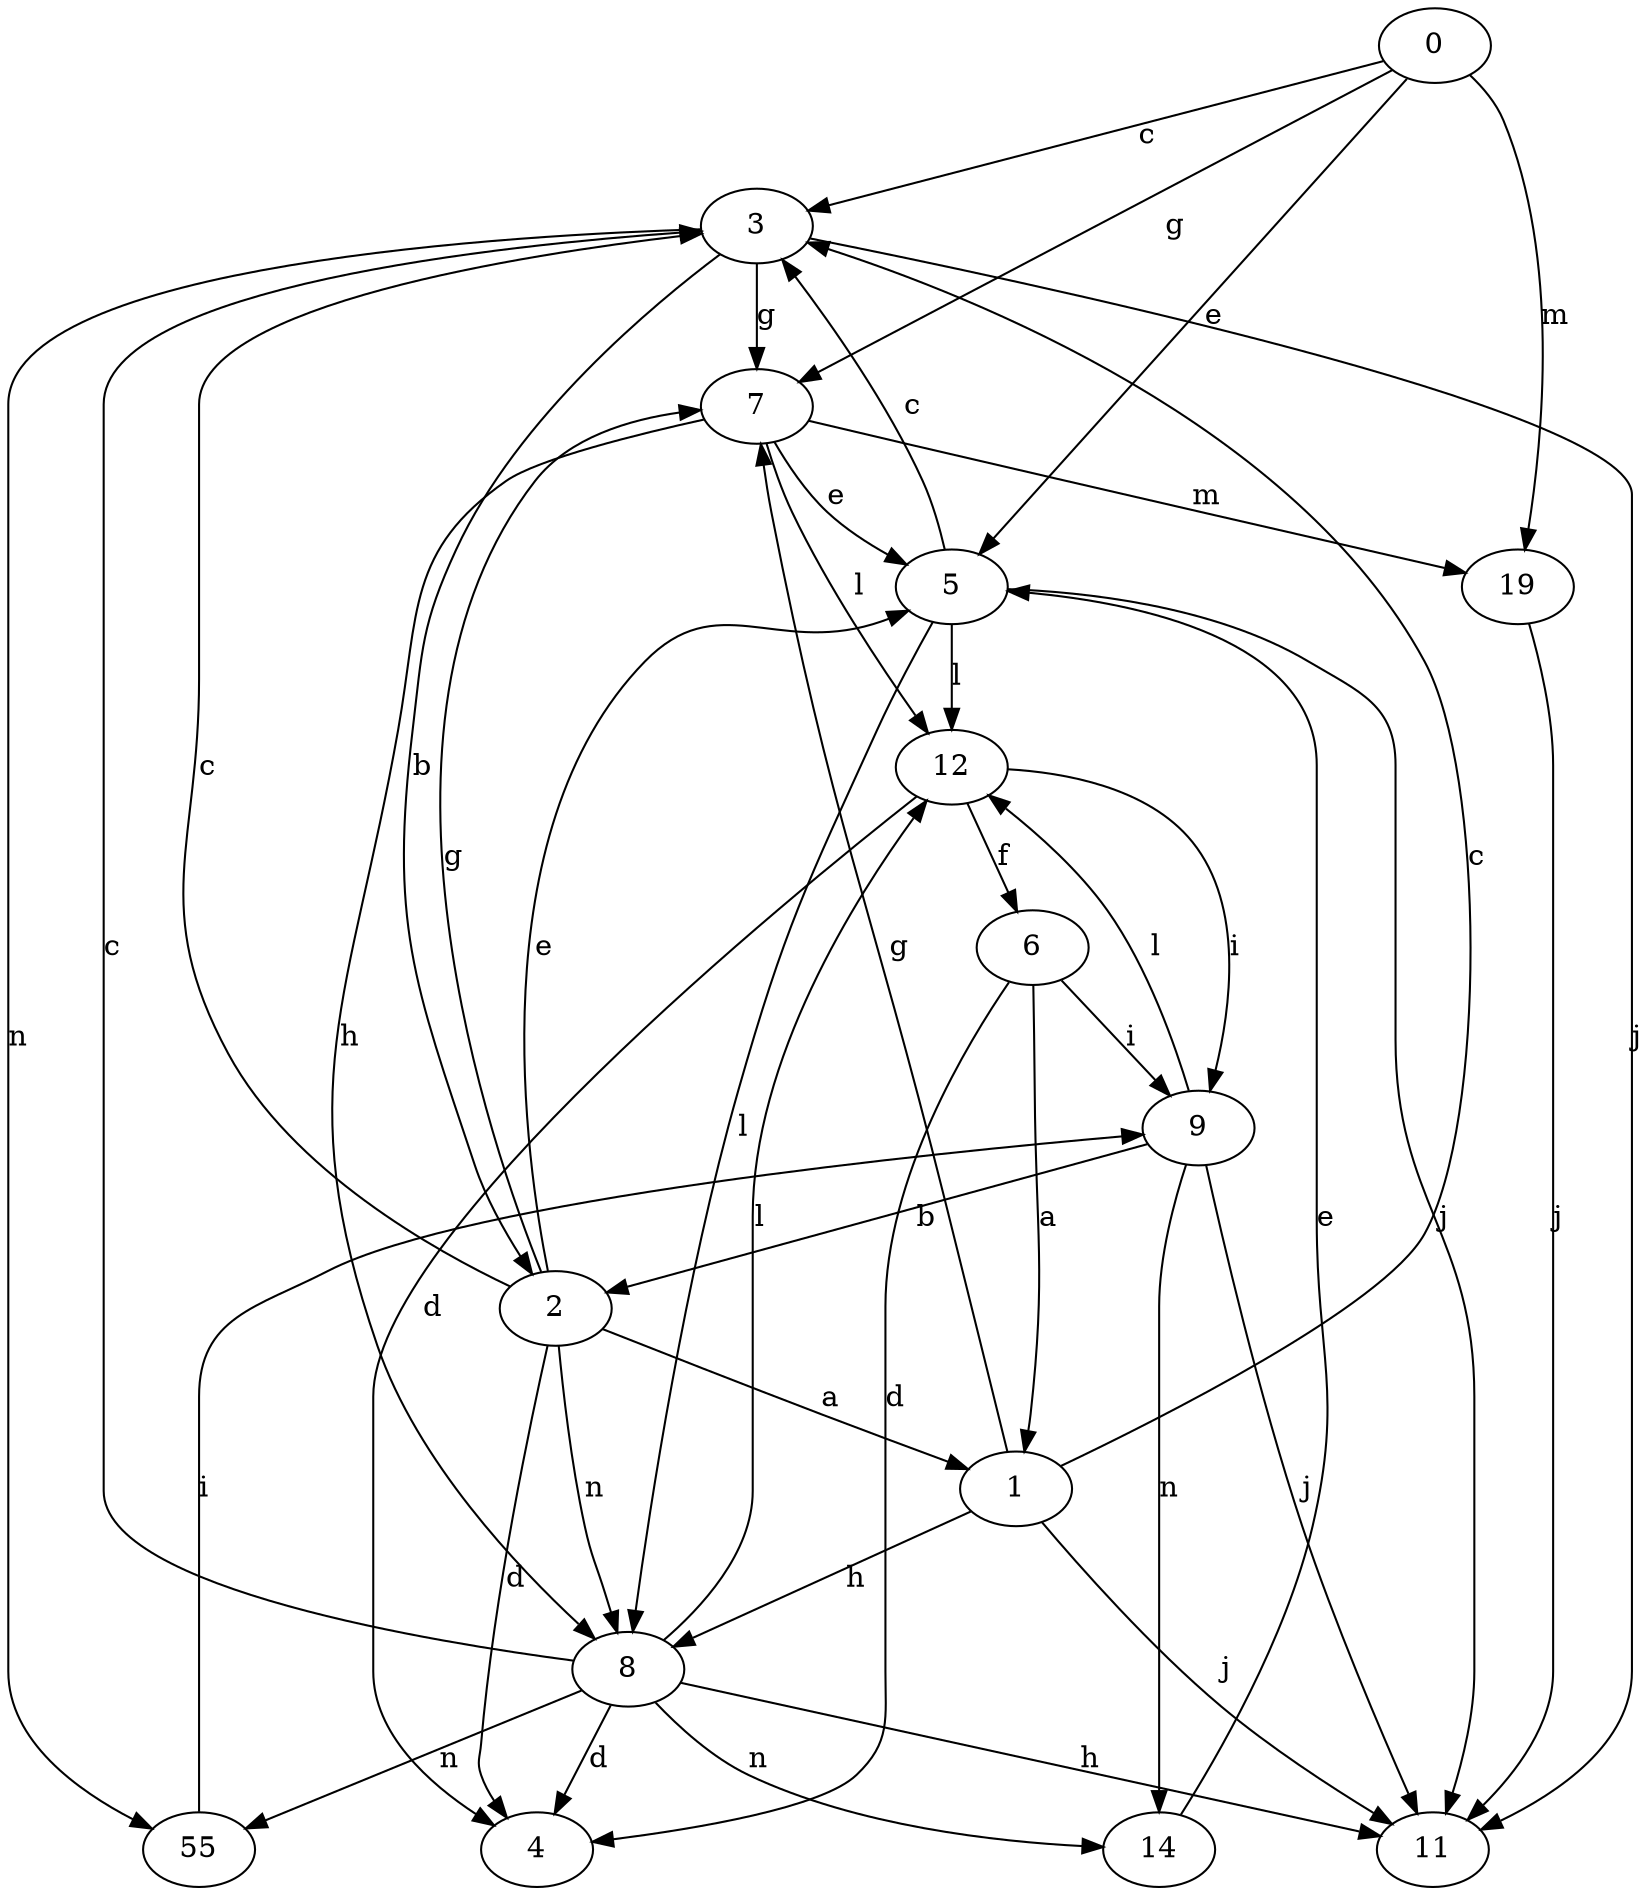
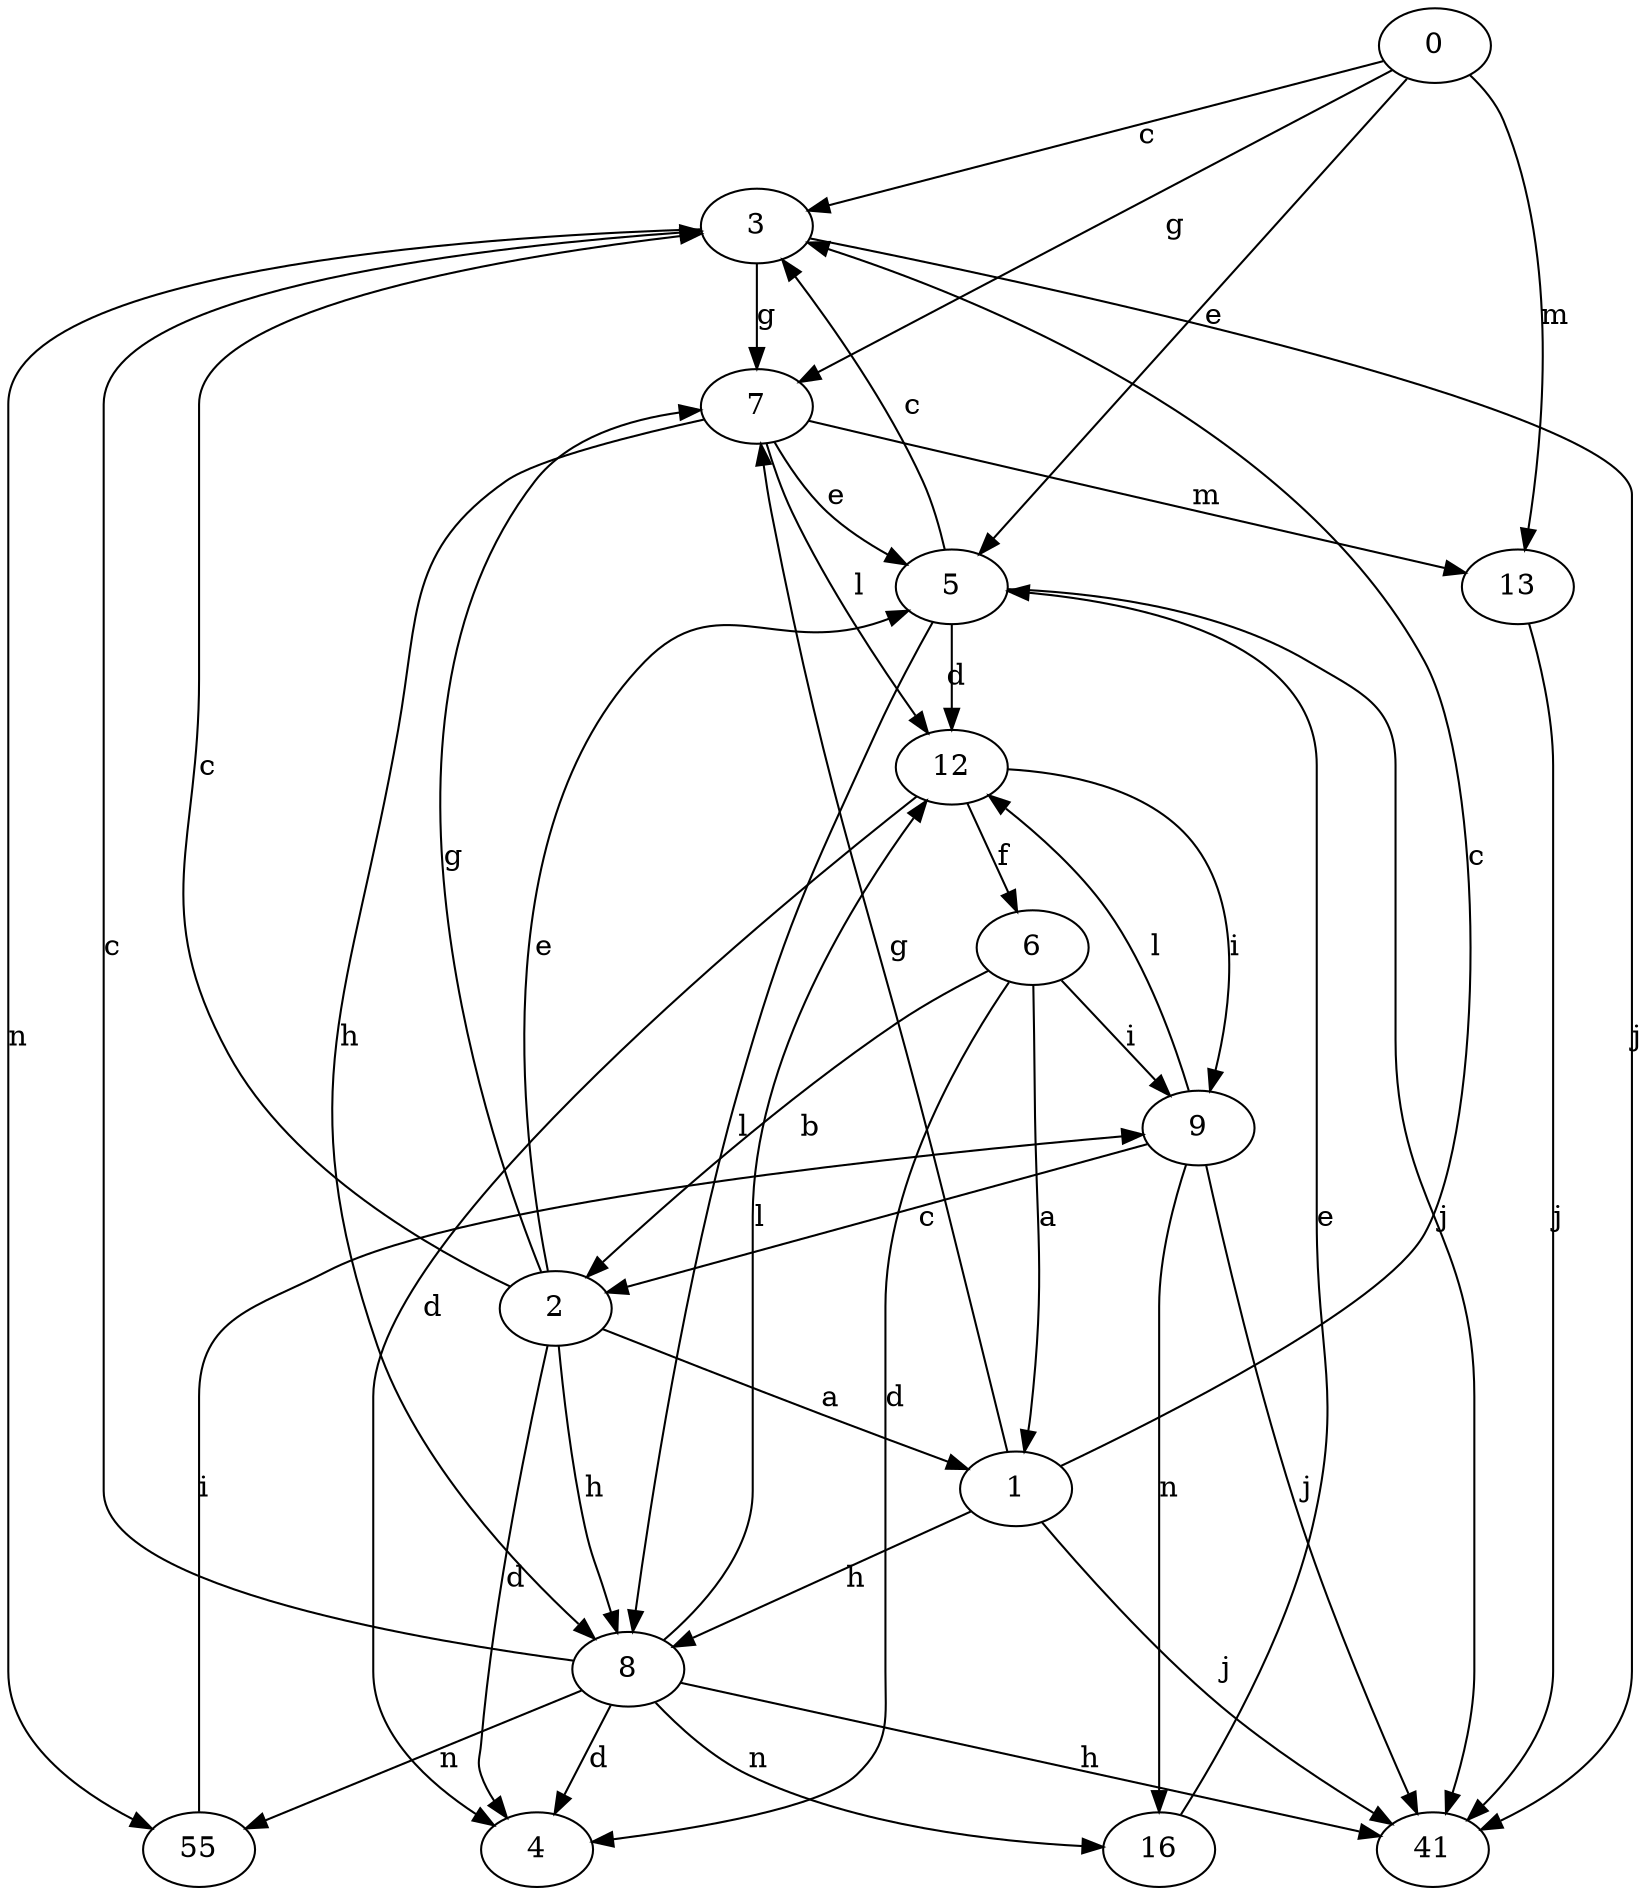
node "19": label "19" -> "13"
edge "5" -> "12": label "l" -> "d"
edge "3" -> "2": now "6" -> "2"
edge "9" -> "2": label "b" -> "c"
edge "2" -> "8": label "n" -> "h"
node "14": label "14" -> "16"
node "11": label "11" -> "41"
